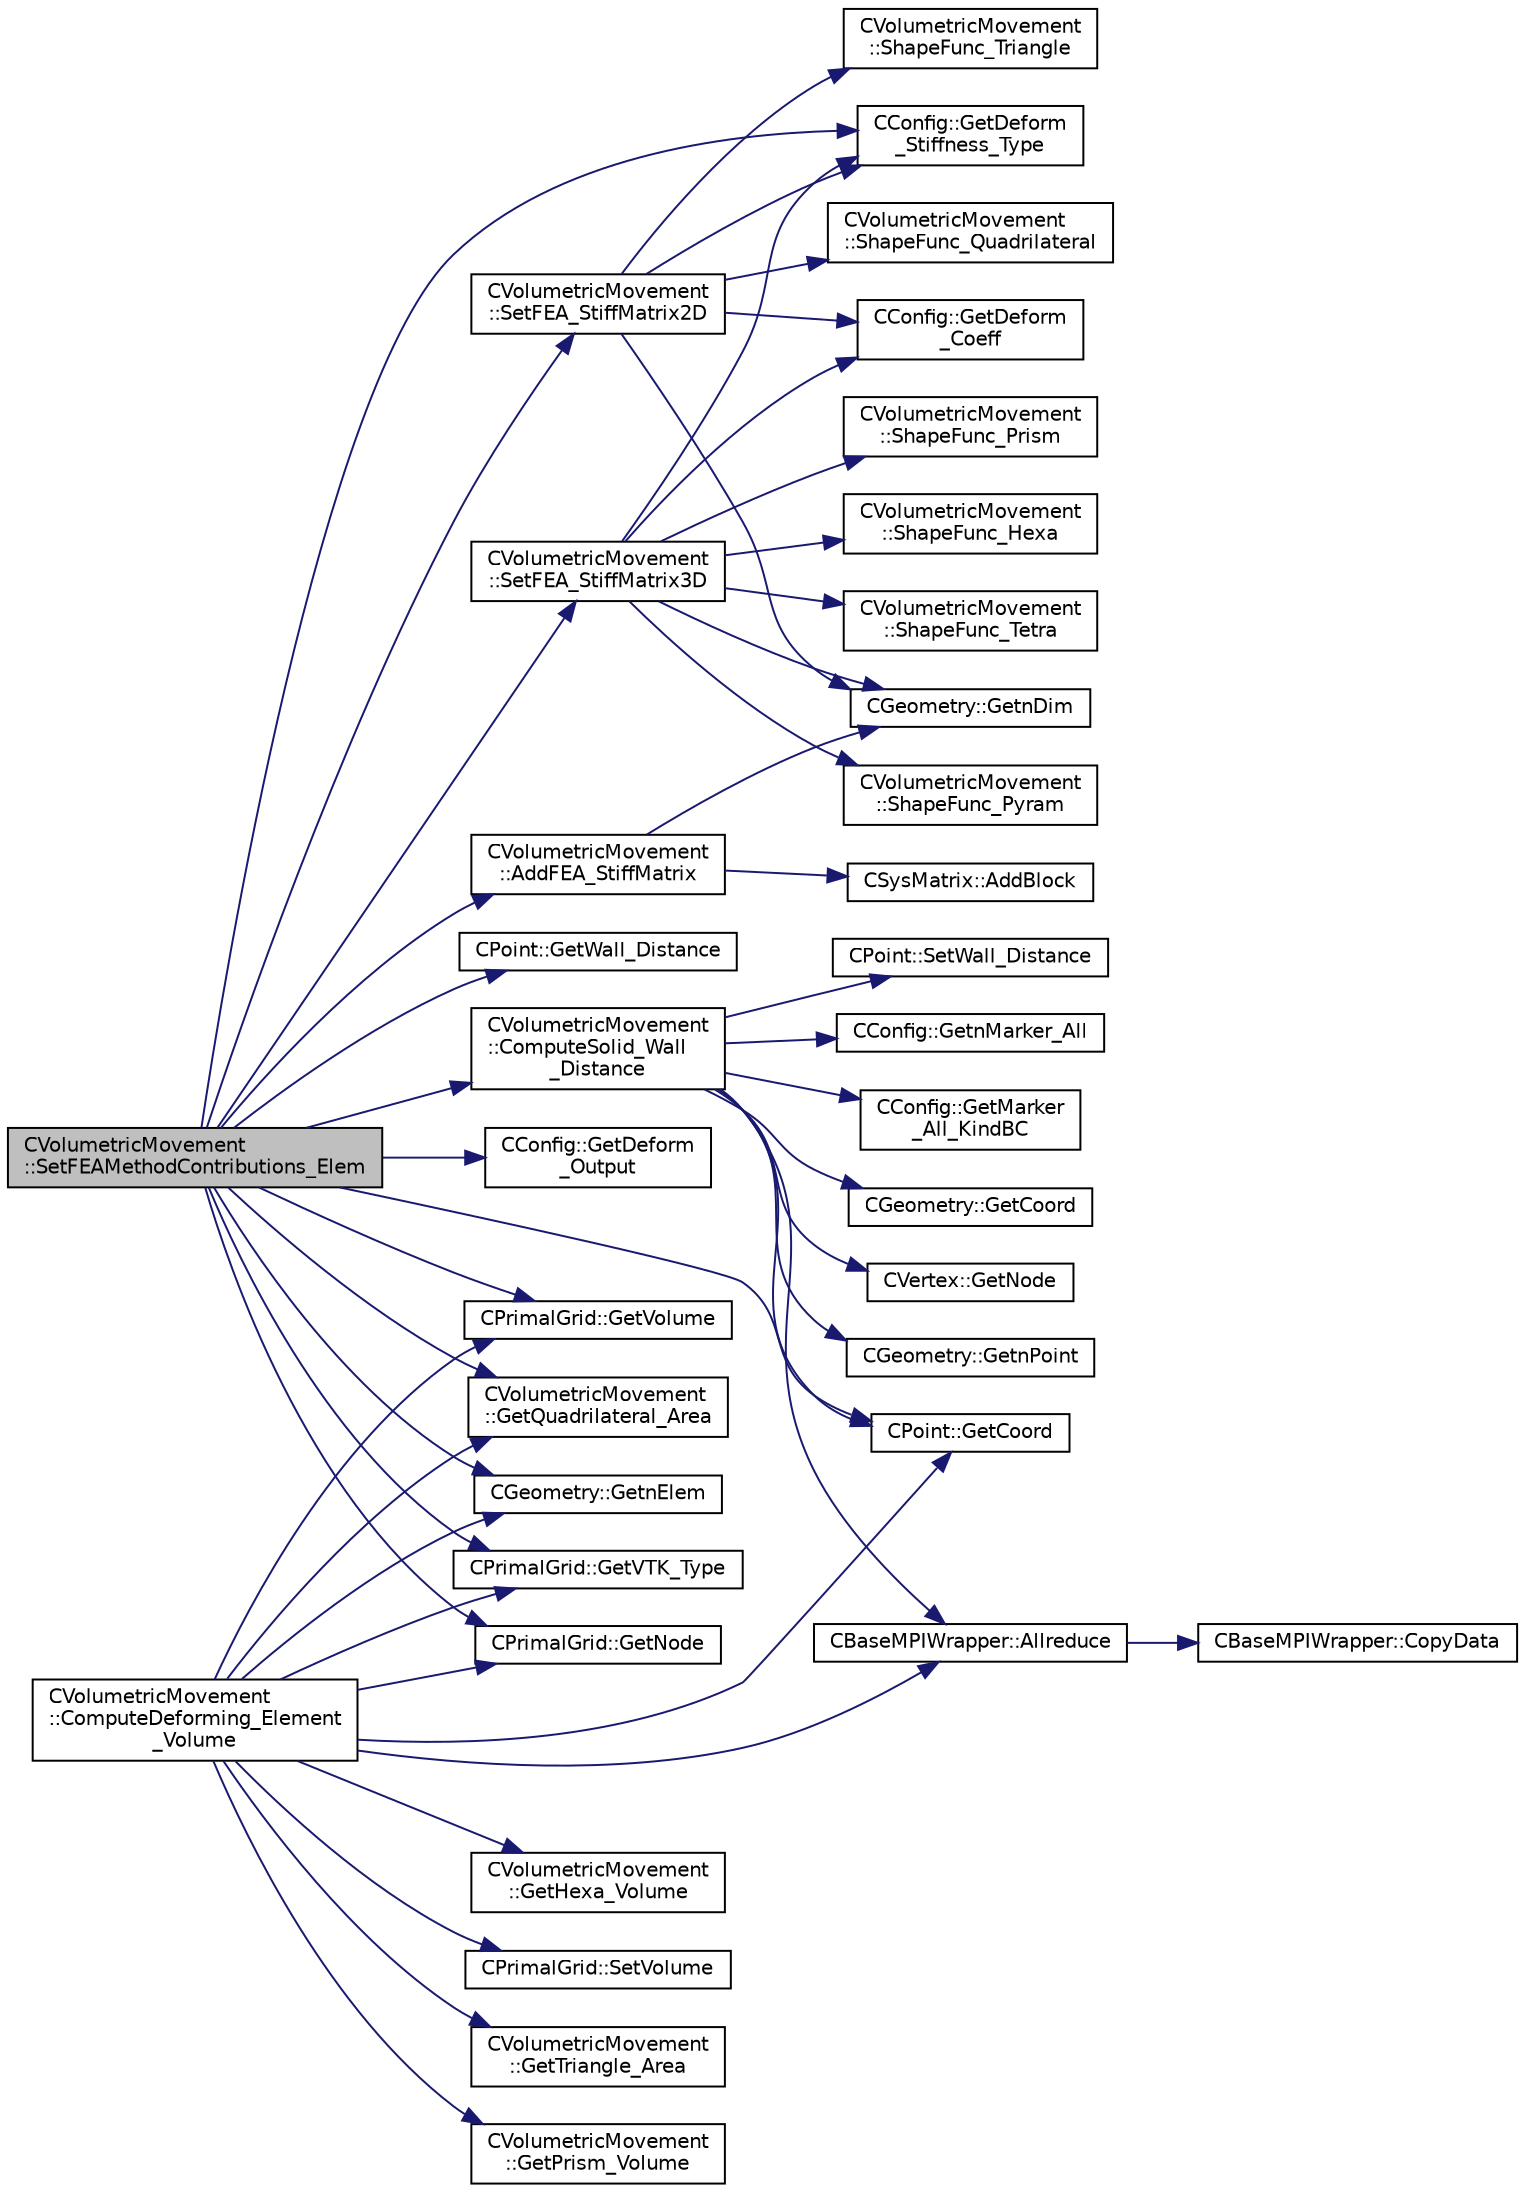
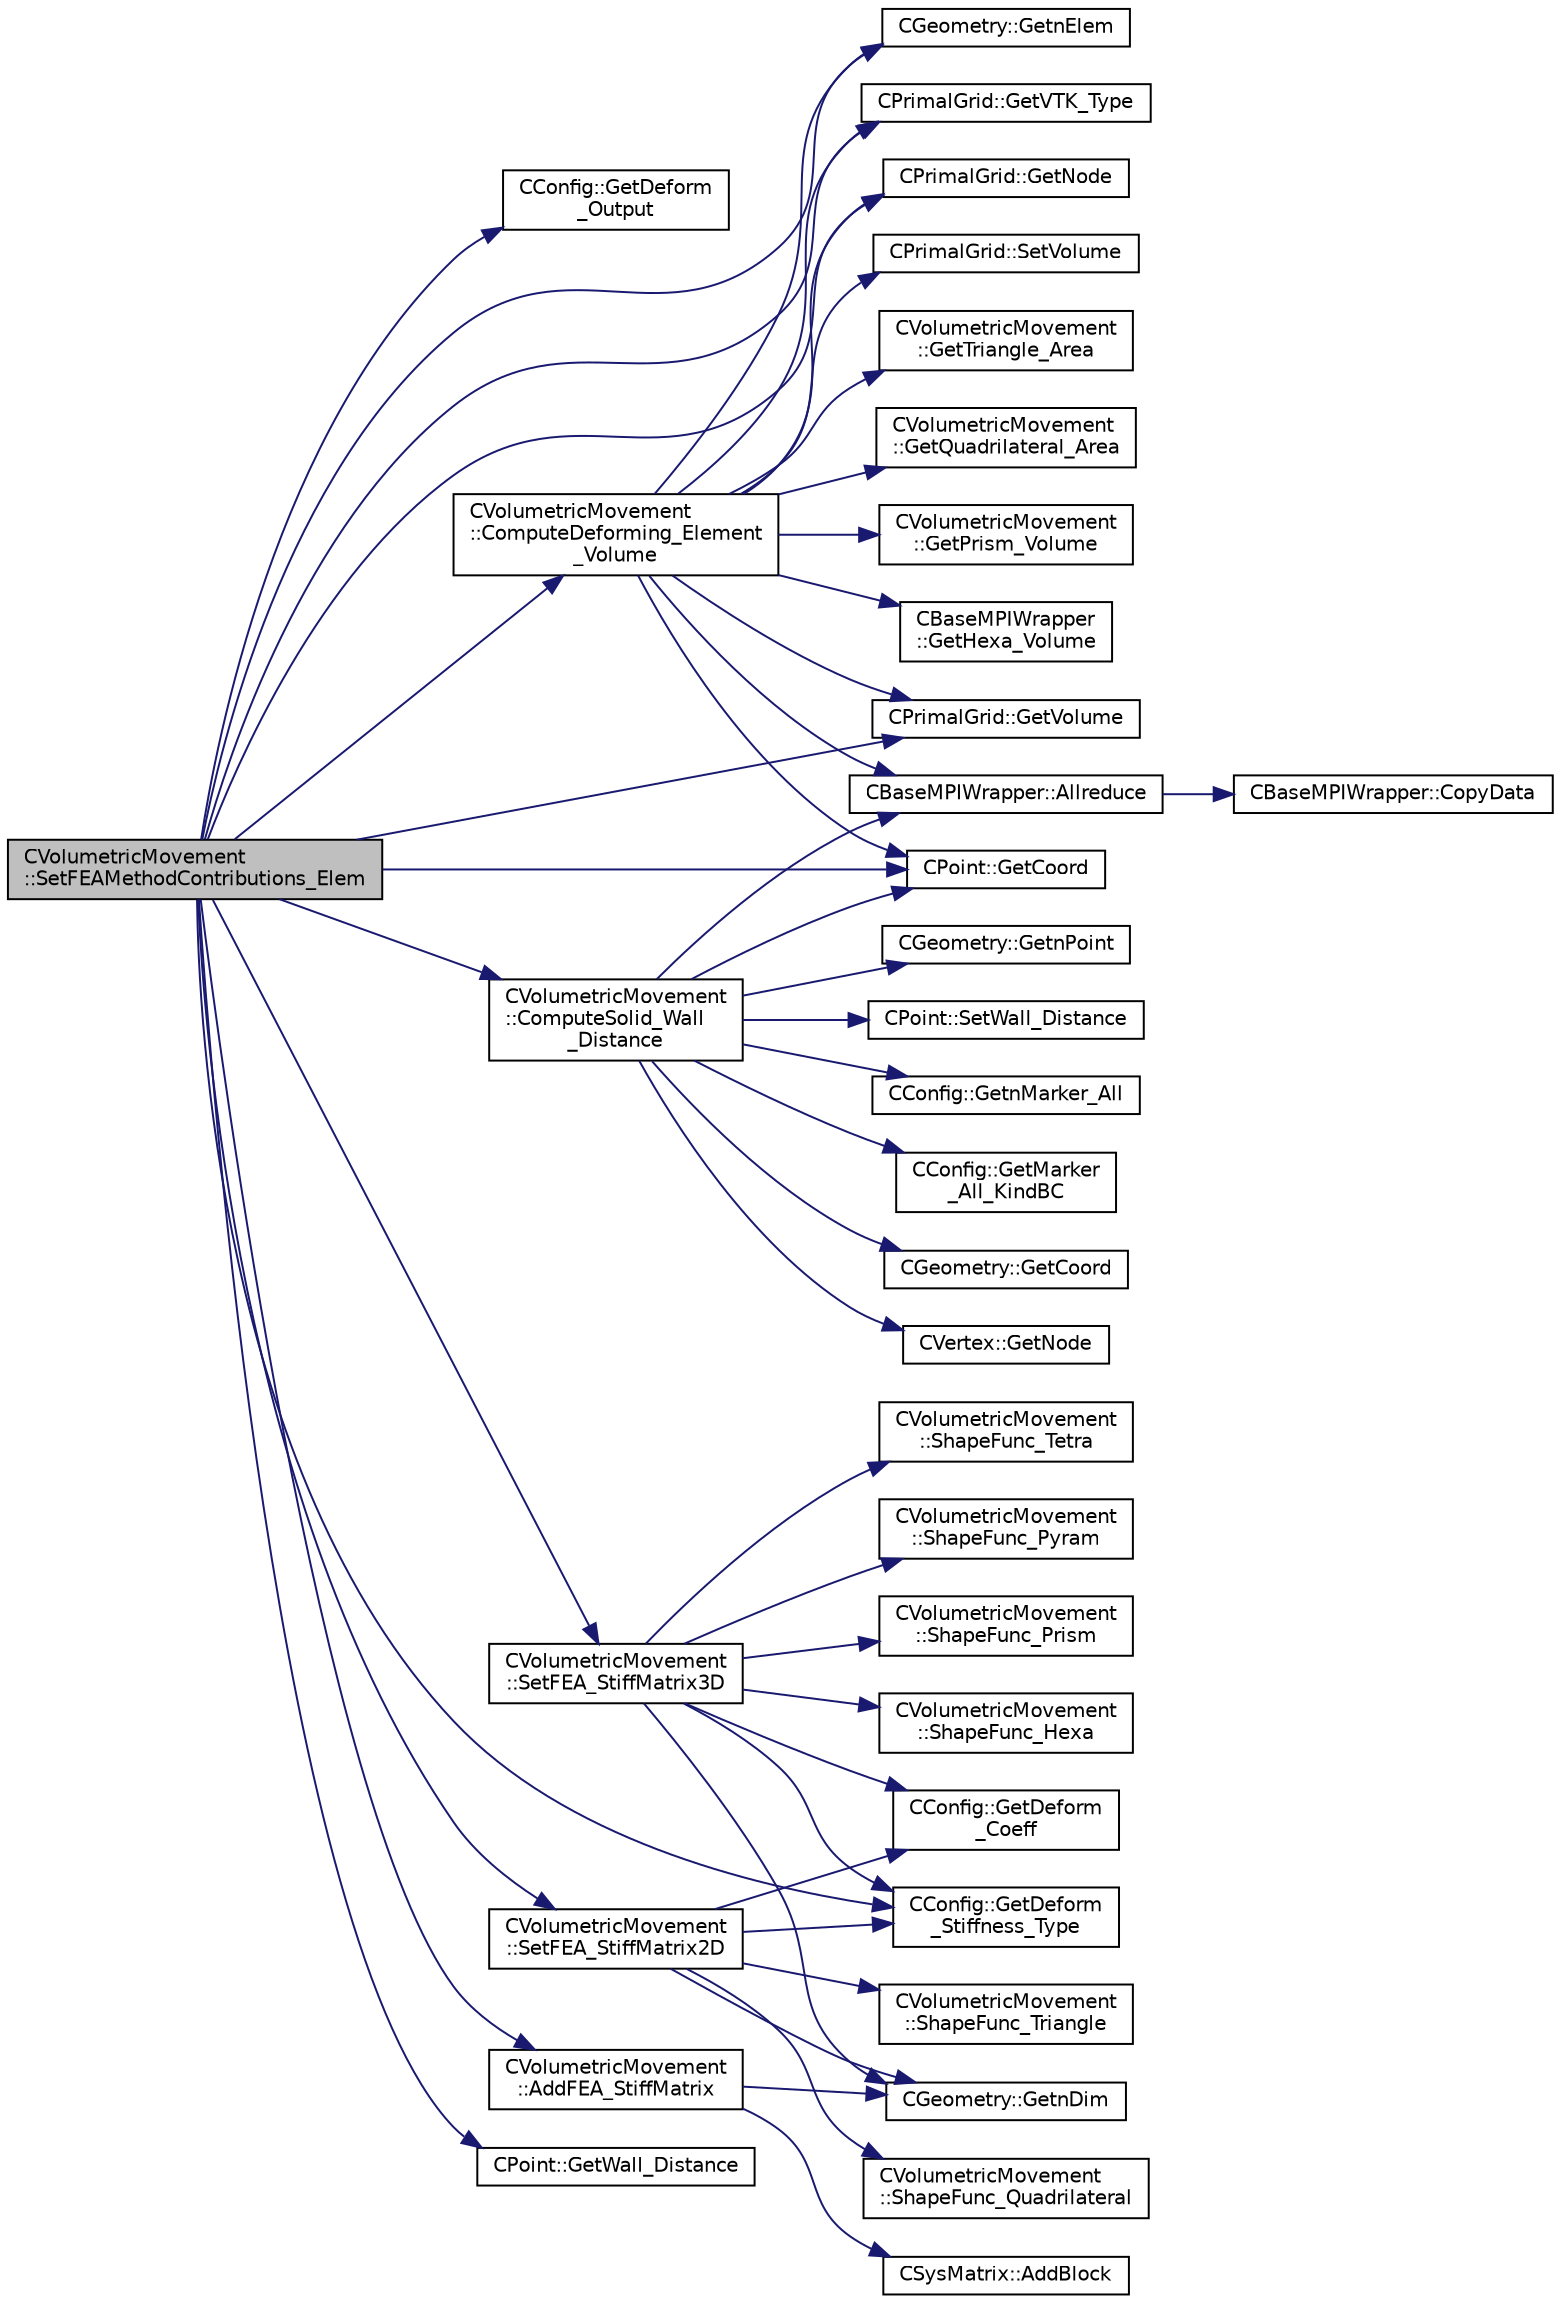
edge "CVolumetricMovement ::SetFEAMethodContributions_Elem" -> "CVolumetricMovement ::GetQuadrilateral_Area": now "CVolumetricMovement ::SetFEAMethodContributions_Elem" -> "CVolumetricMovement ::ComputeDeforming_Element _Volume"
node "CVolumetricMovement ::GetHexa_Volume": label "CVolumetricMovement ::GetHexa_Volume" -> "CBaseMPIWrapper ::GetHexa_Volume"
